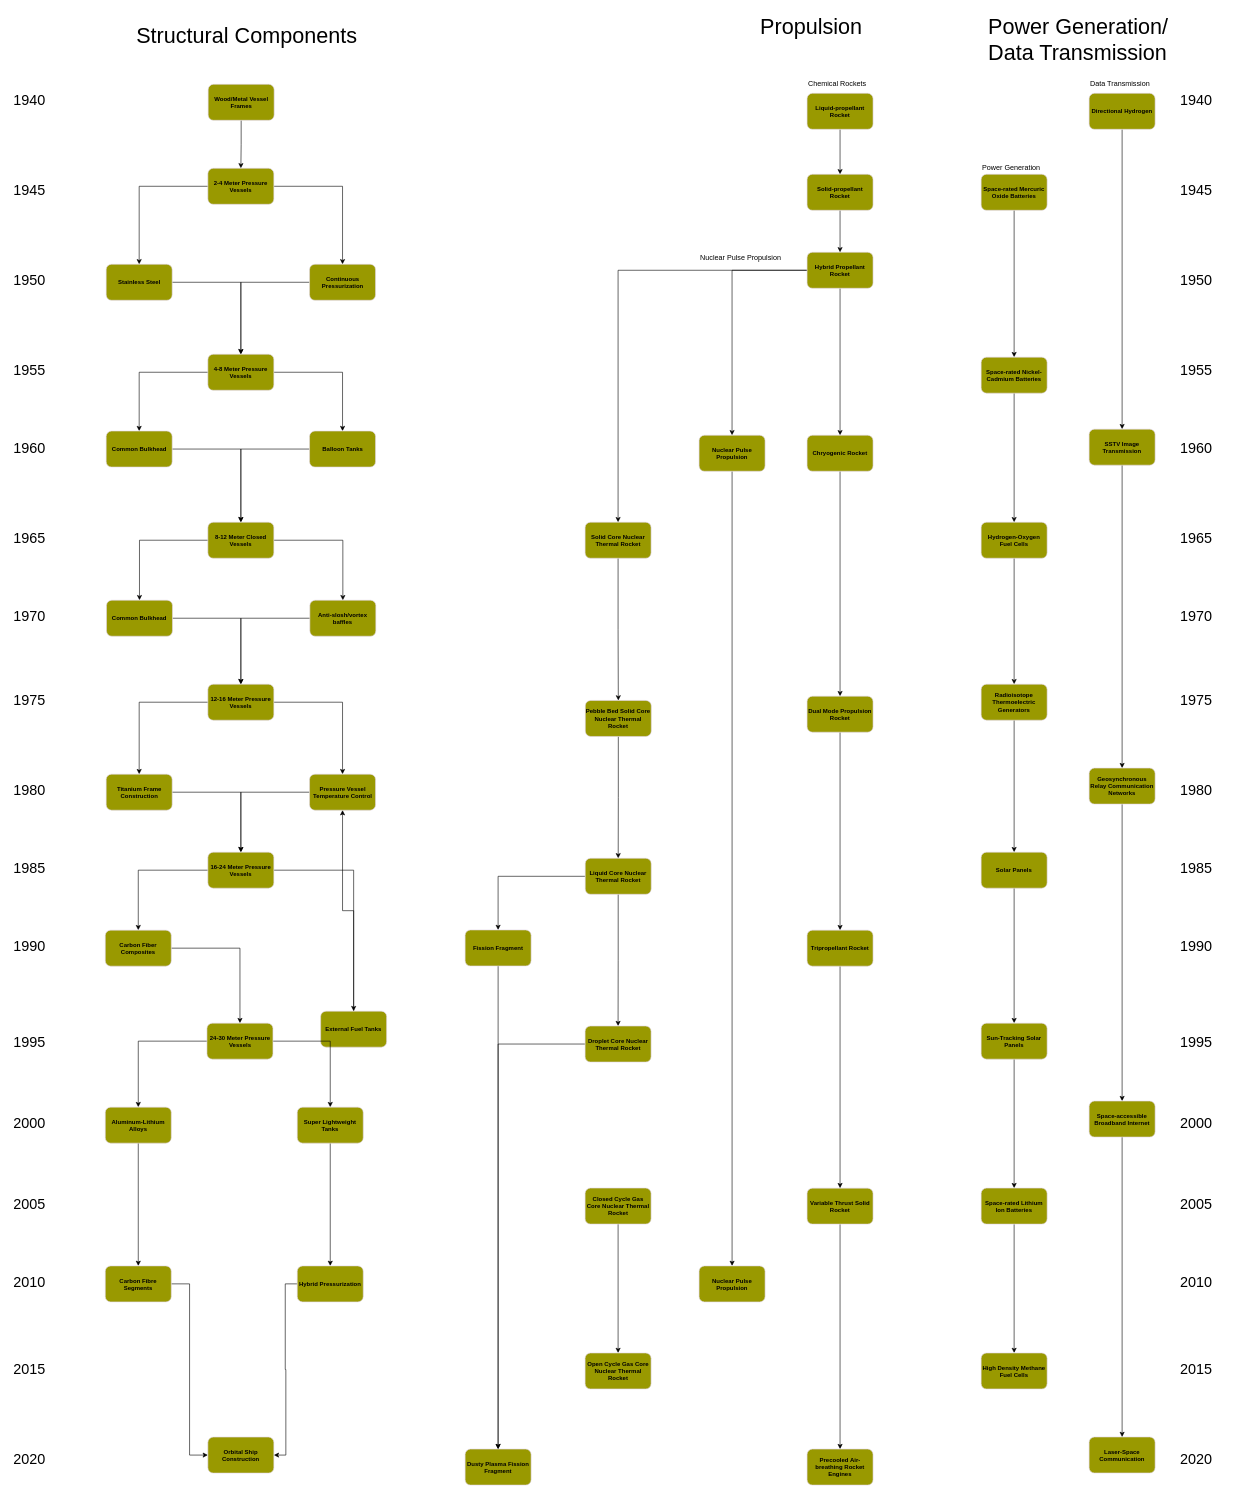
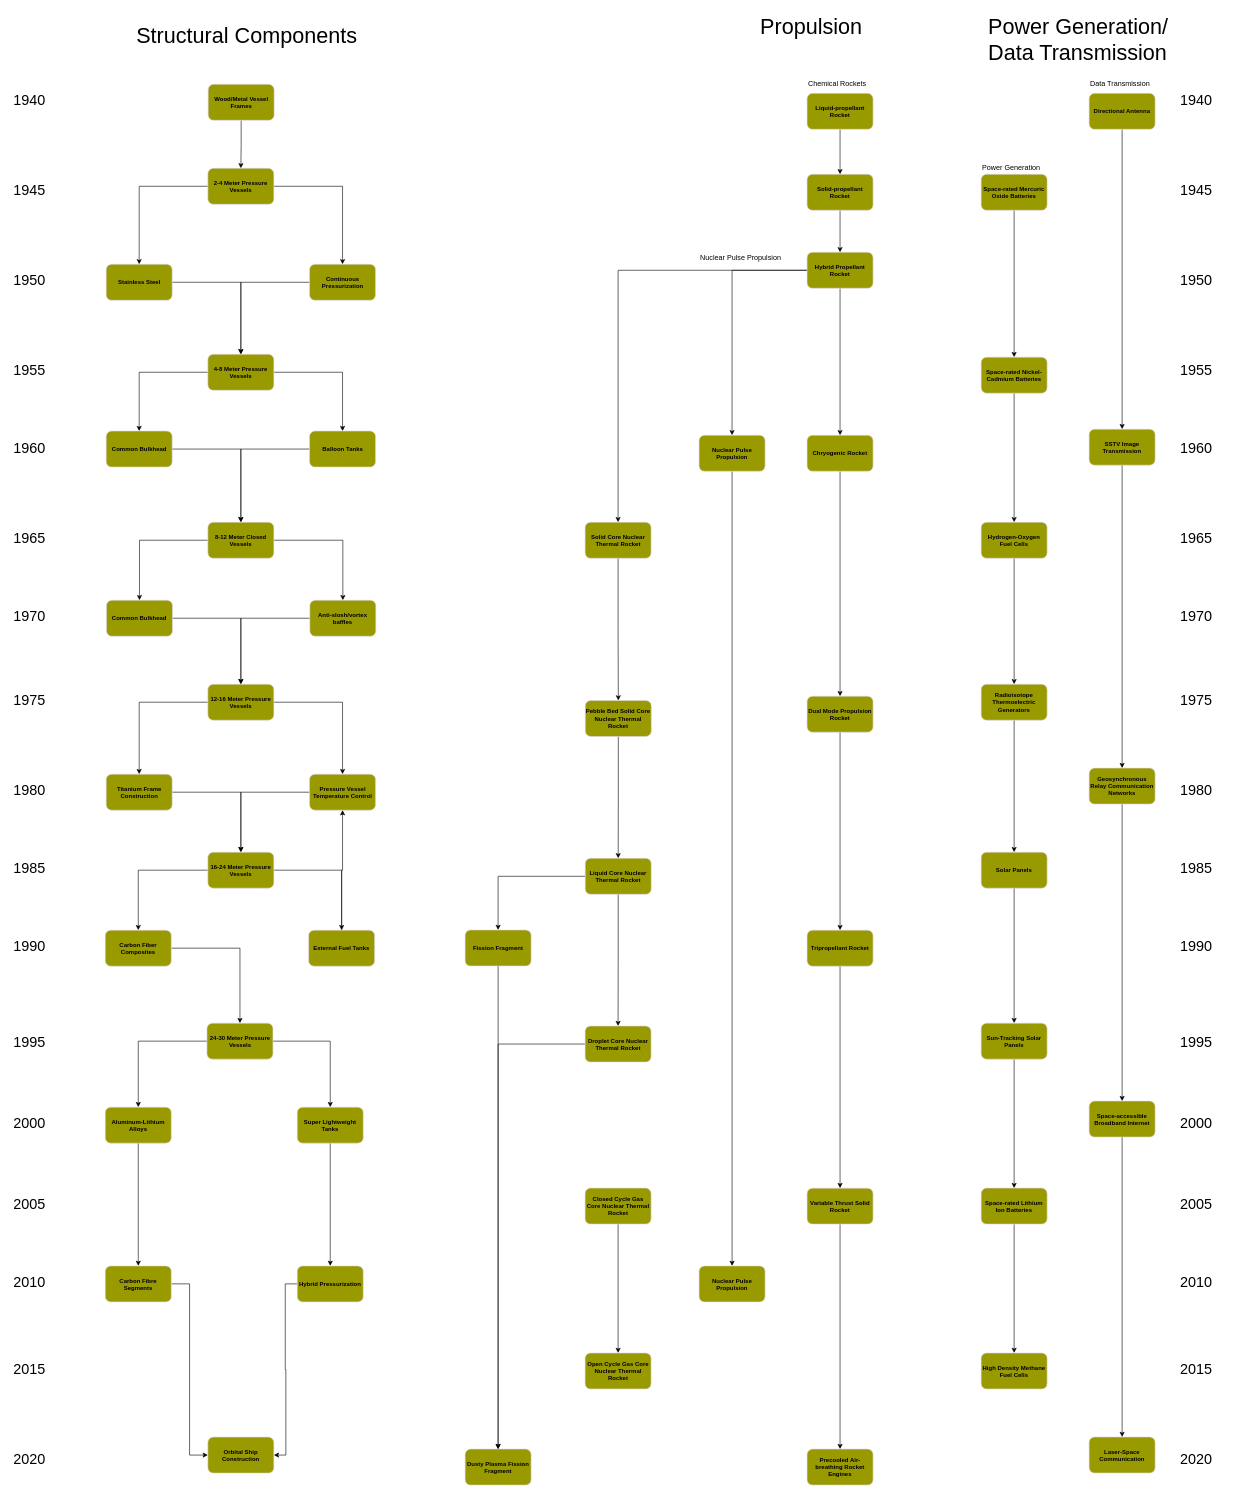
node "Directional Hydrogen": label "Directional Hydrogen" -> "Directional Antenna"
node "External Fuel Tanks": moved (354, 1029) -> (342, 948)
